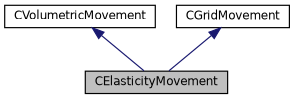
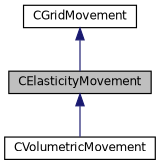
edge "CElasticityMovement" -> "CVolumetricMovement": reversed
